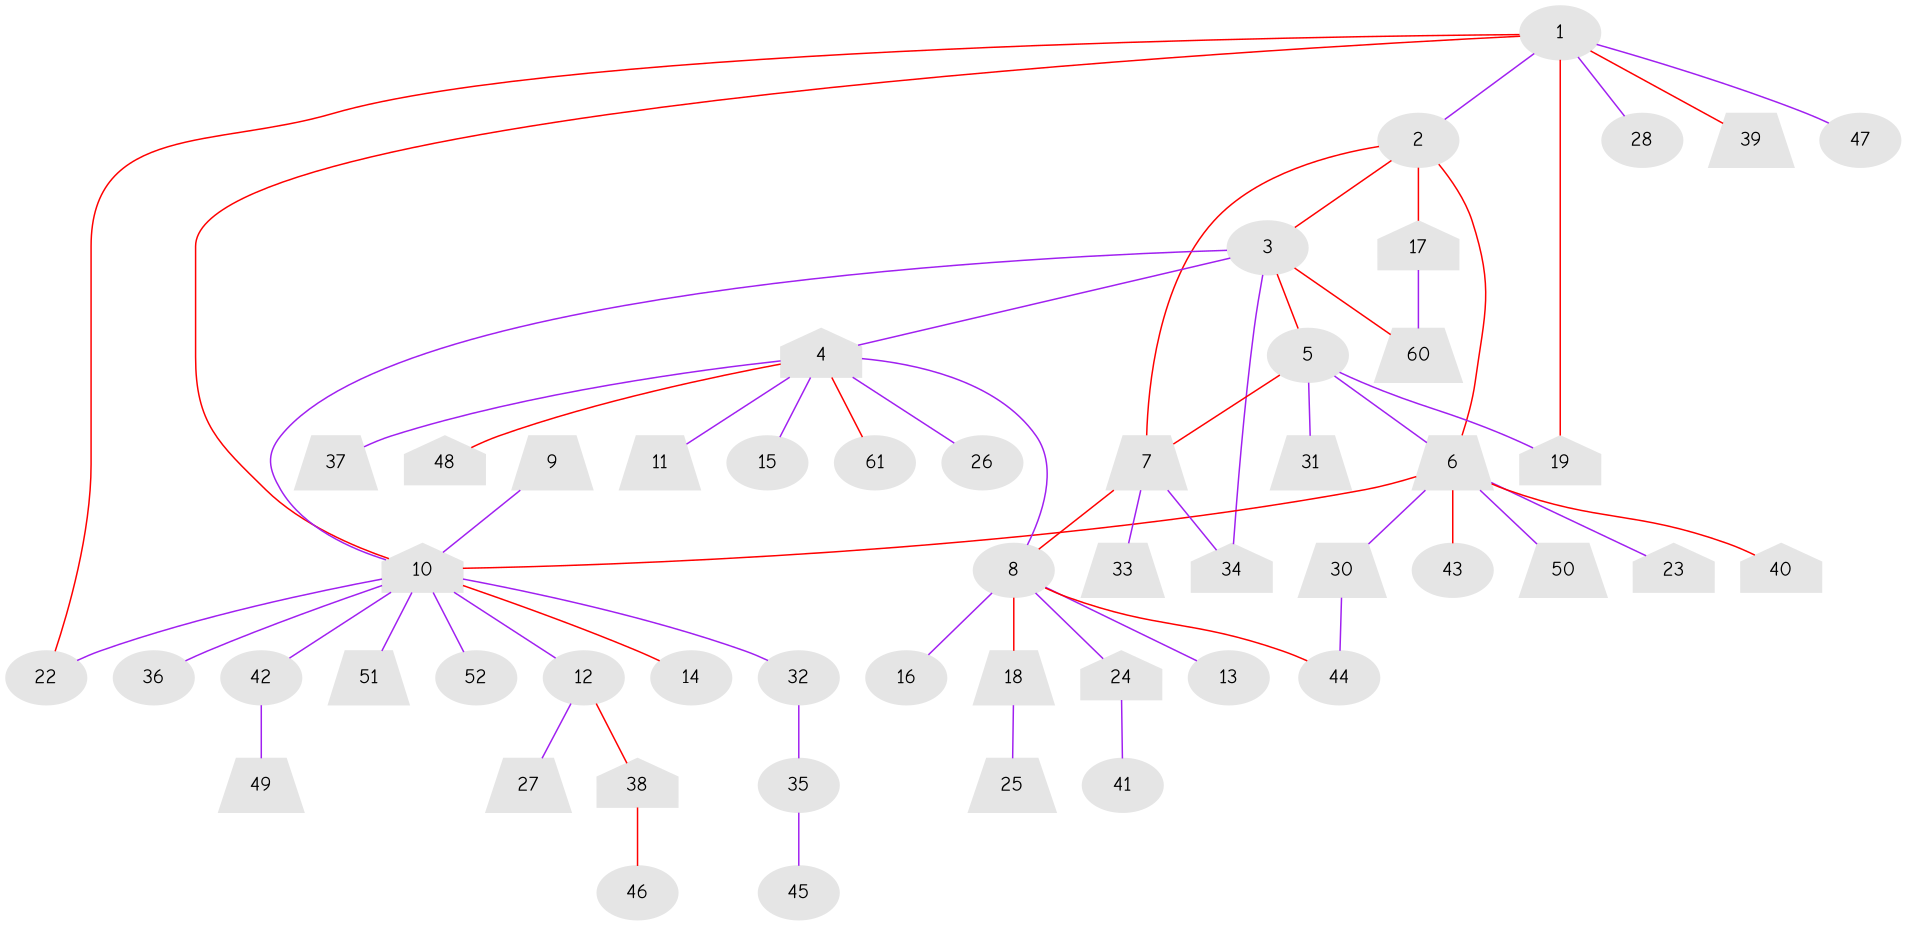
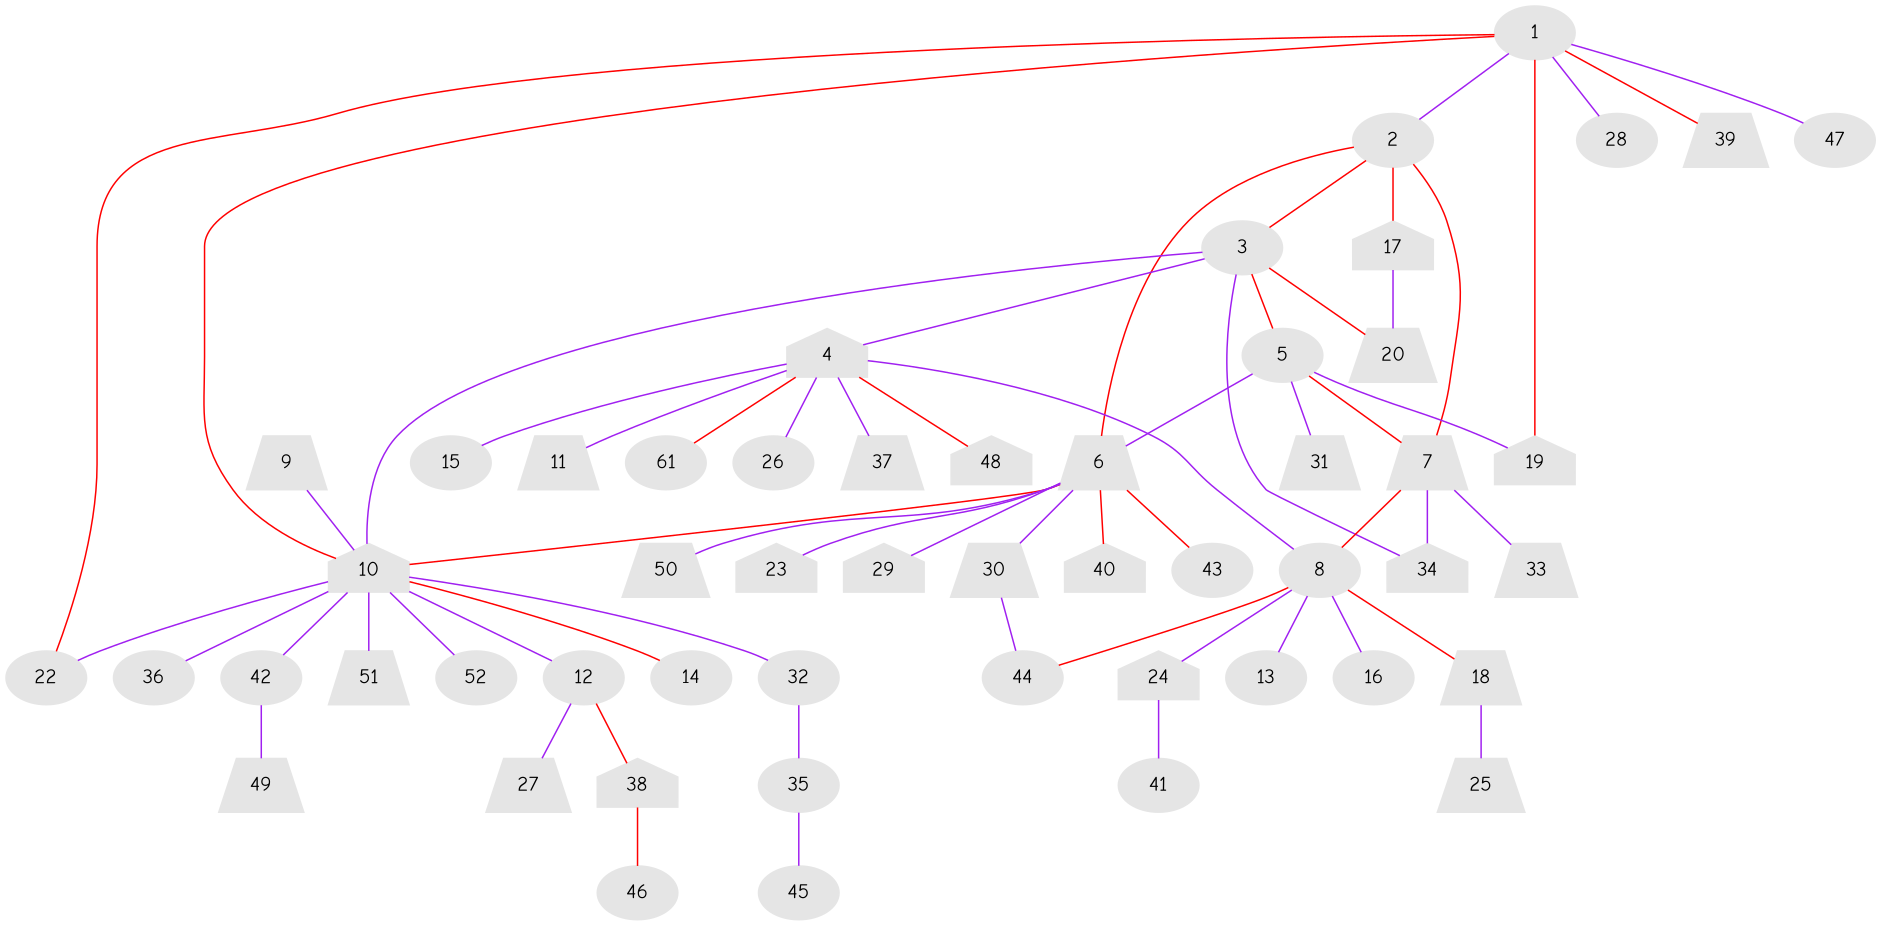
node "60": label "60" -> "20"
node "29": added
